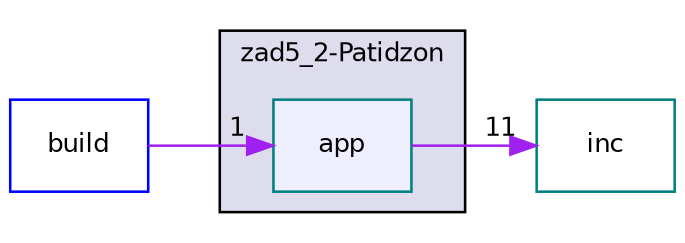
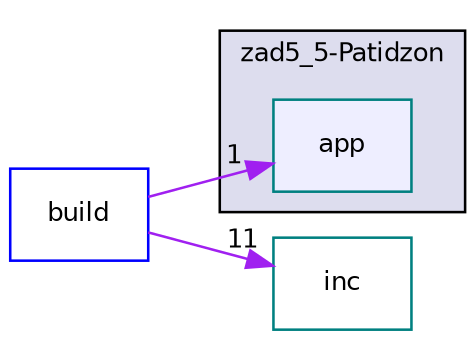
cluster "zad5_2-Patidzon": label "zad5_2-Patidzon" -> "zad5_5-Patidzon"
edge "app" -> "inc": now "build" -> "inc"
